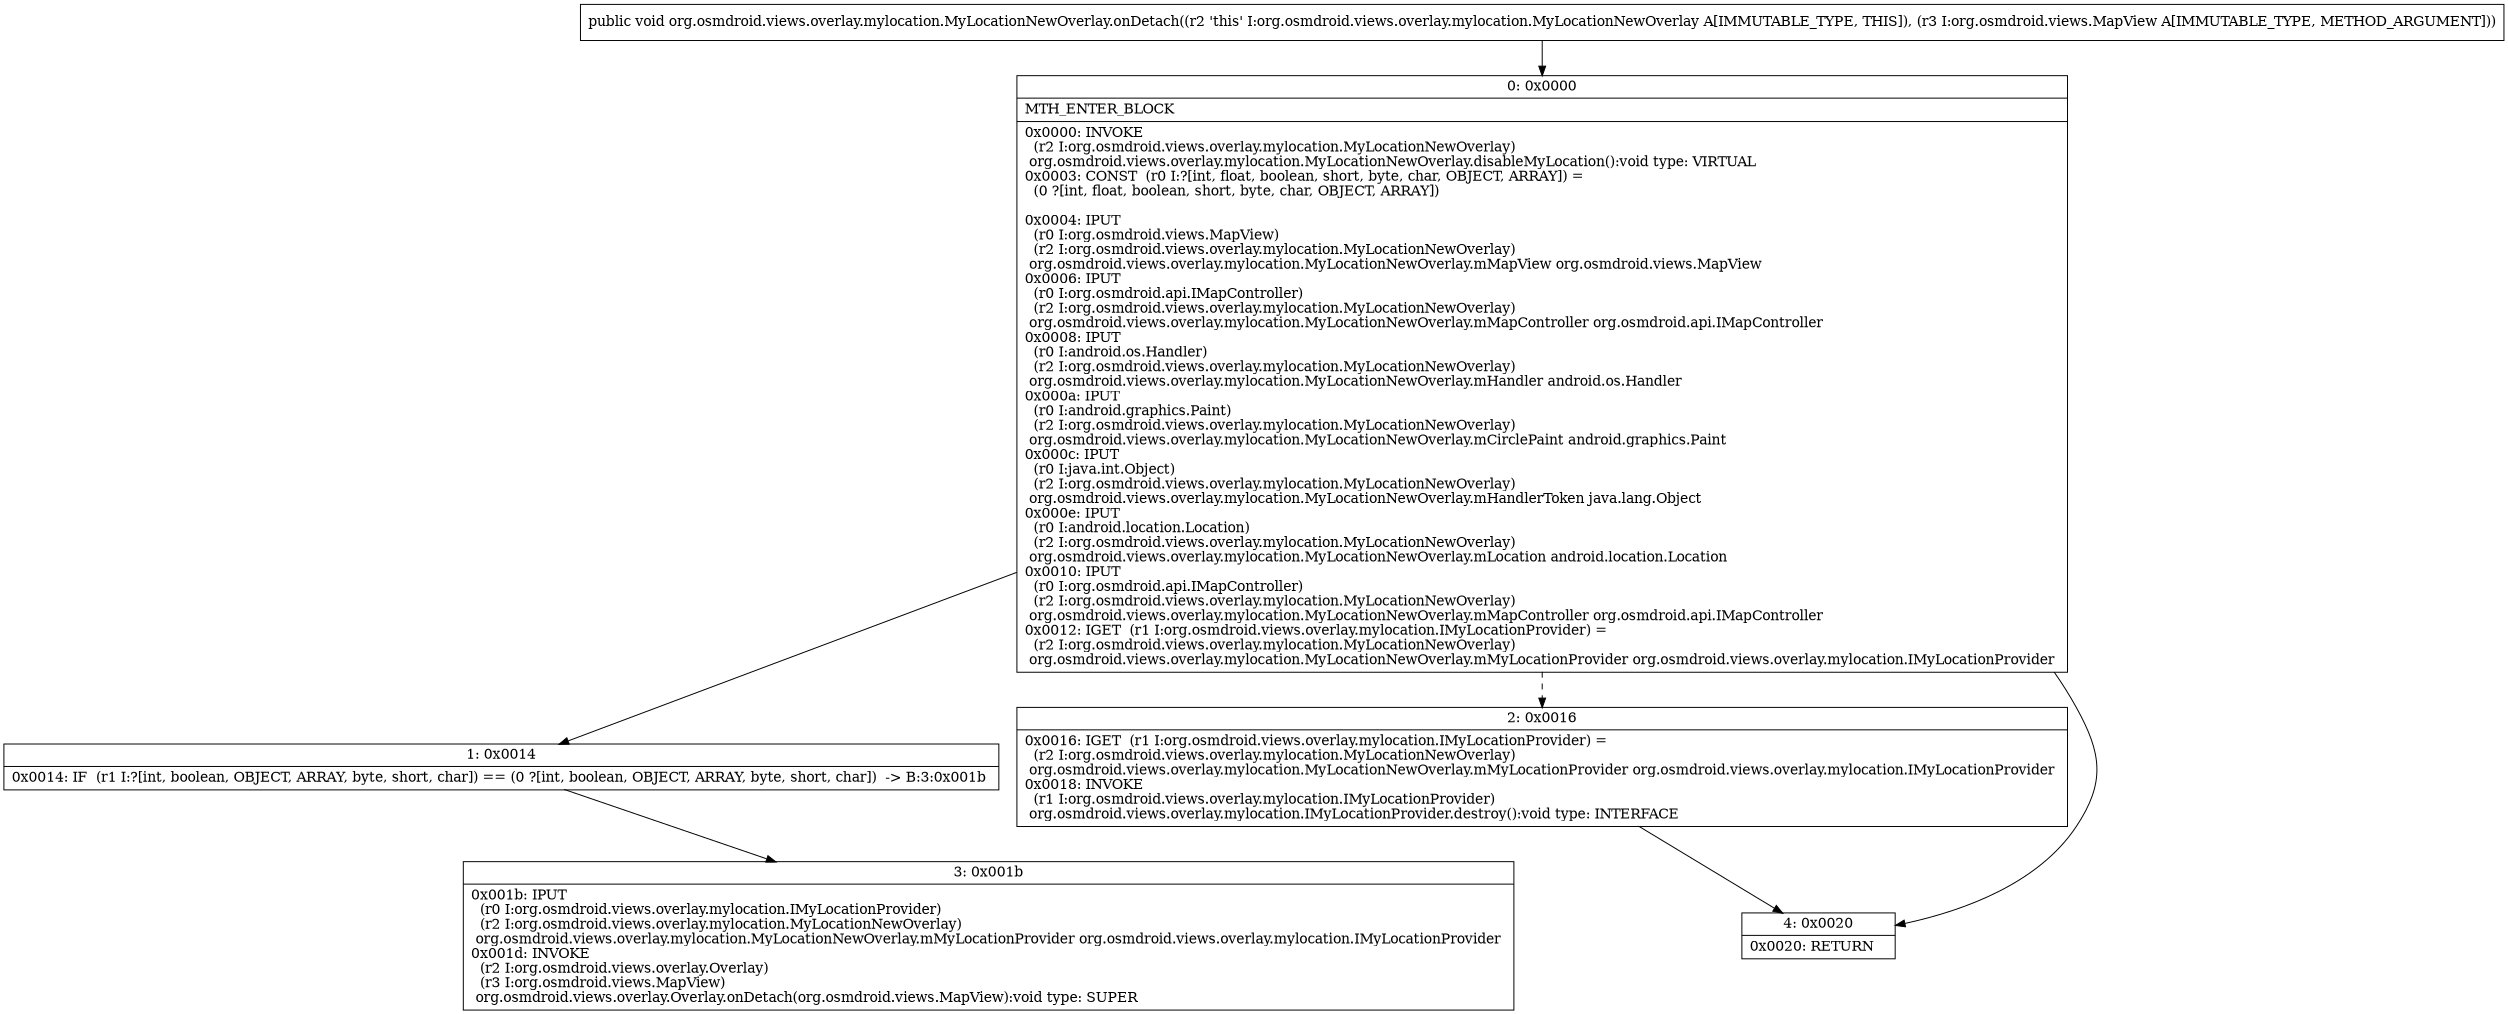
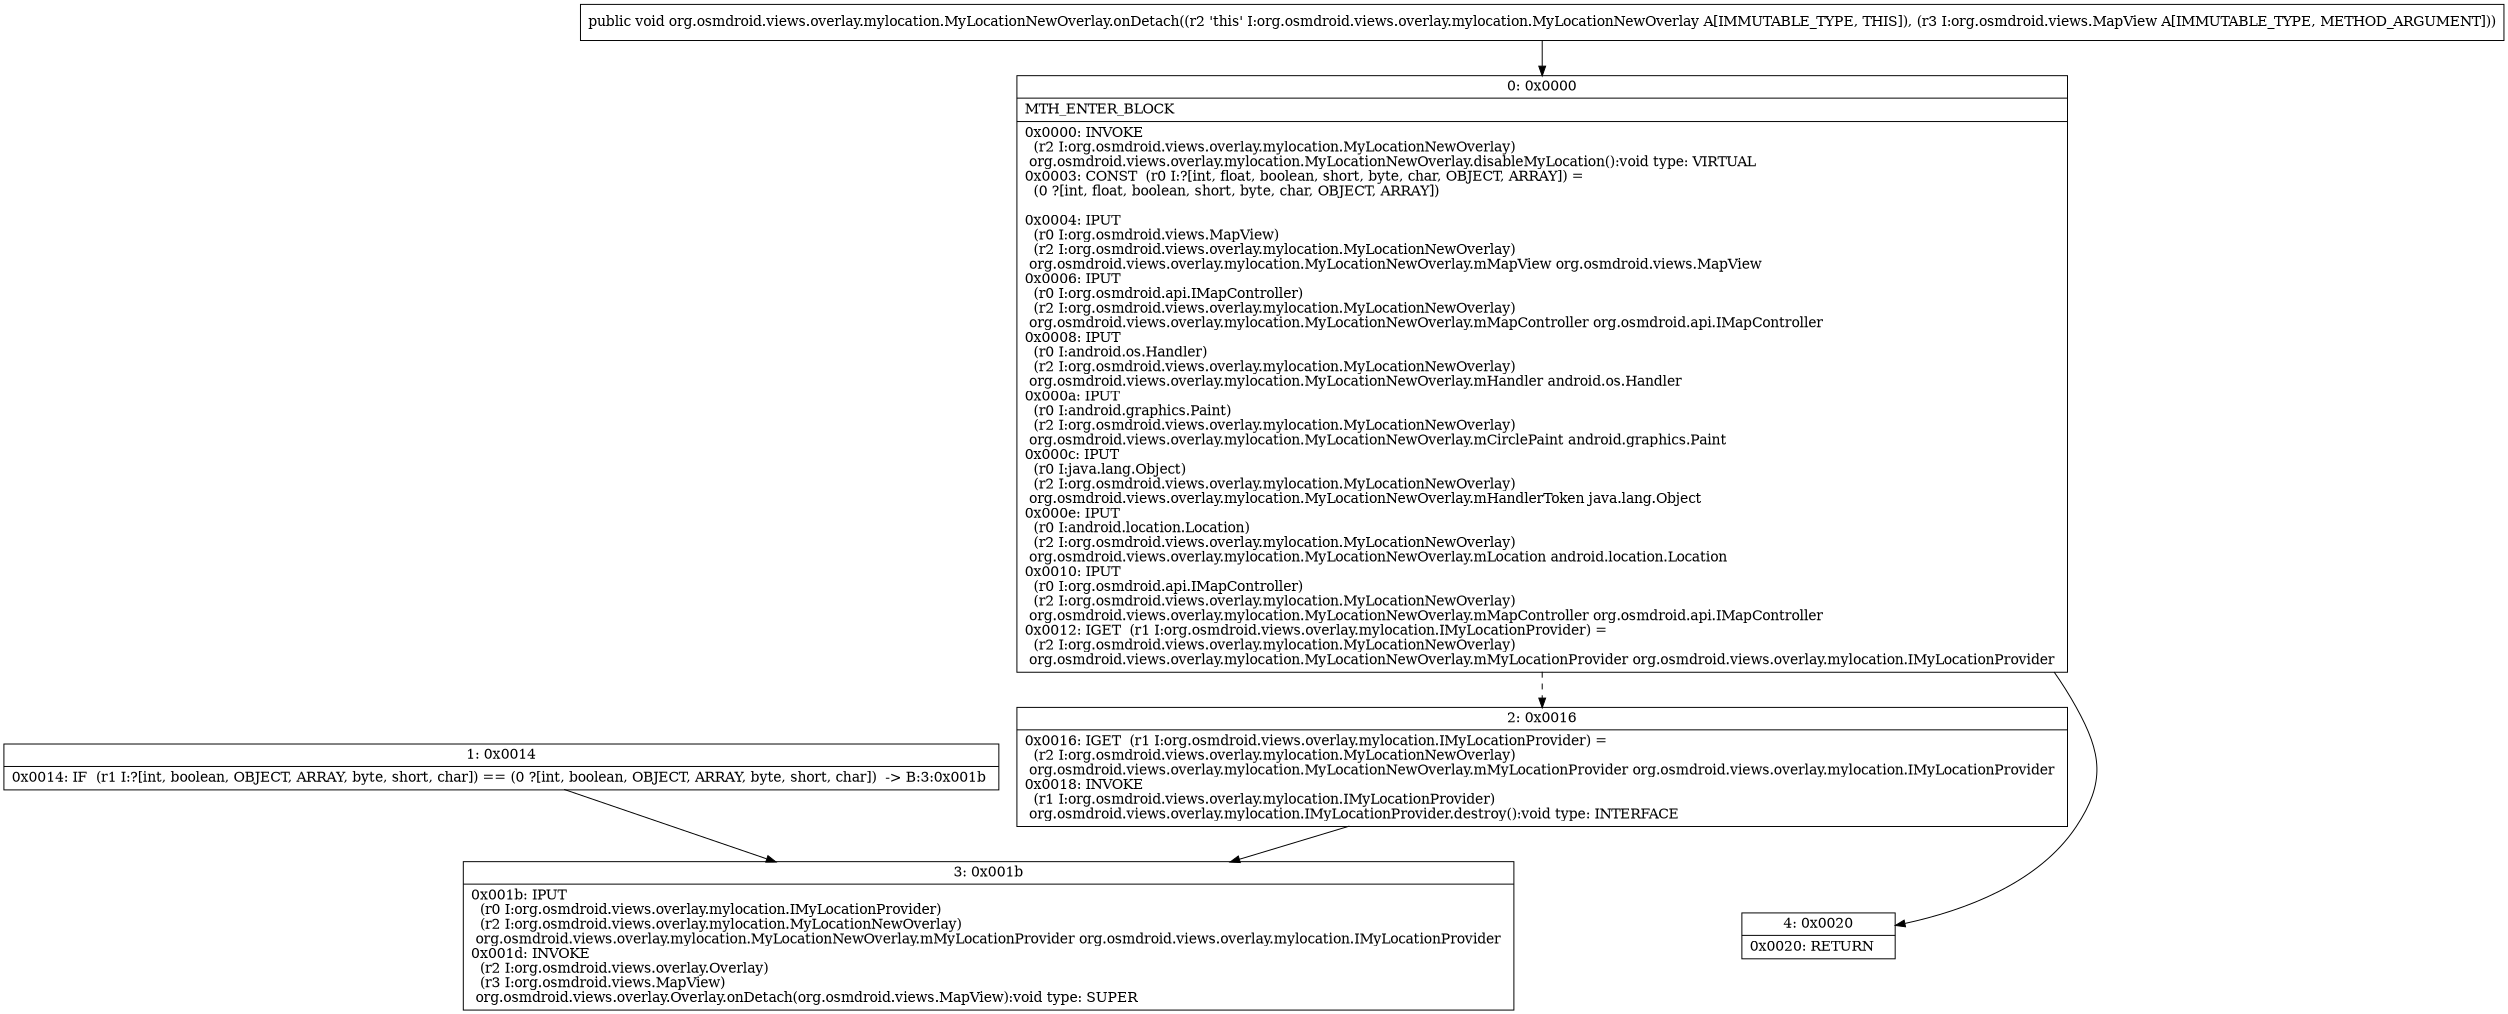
node "0: 0x0000": text "(r0 I:java.int.Object)" -> "(r0 I:java.lang.Object)"
edge "0: 0x0000" -> "1: 0x0014": removed
edge "2: 0x0016" -> "4: 0x0020": now "2: 0x0016" -> "3: 0x001b"
